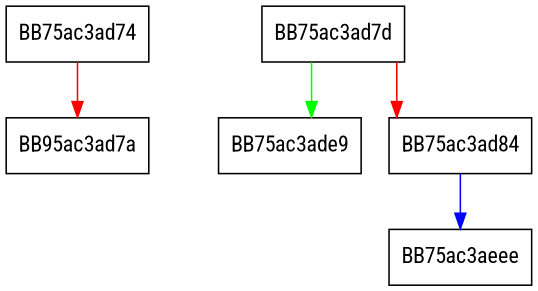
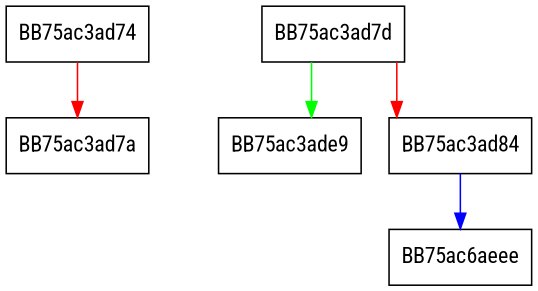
node "BB95ac3ad7a": label "BB95ac3ad7a" -> "BB75ac3ad7a"
node "BB75ac3aeee": label "BB75ac3aeee" -> "BB75ac6aeee"
